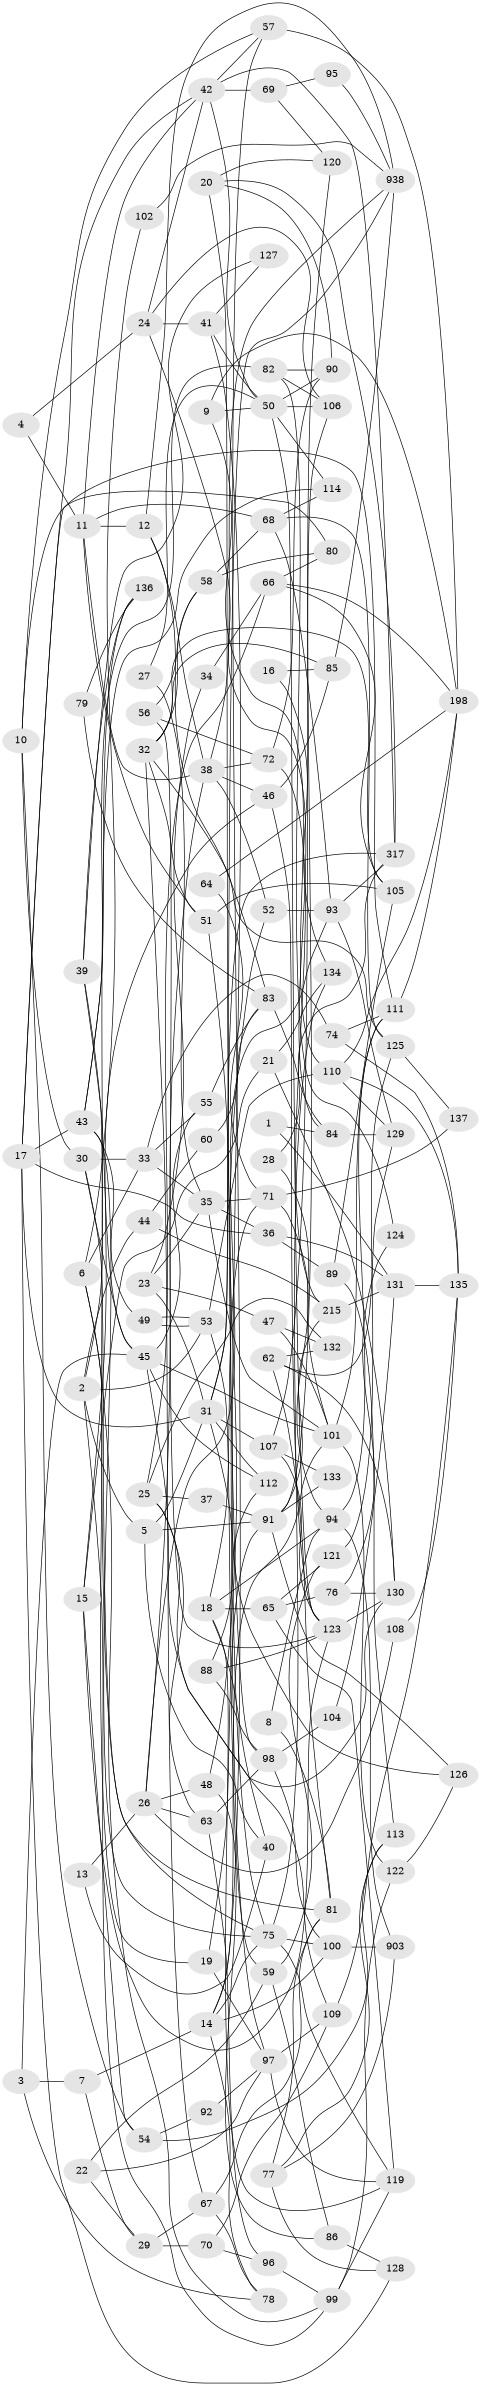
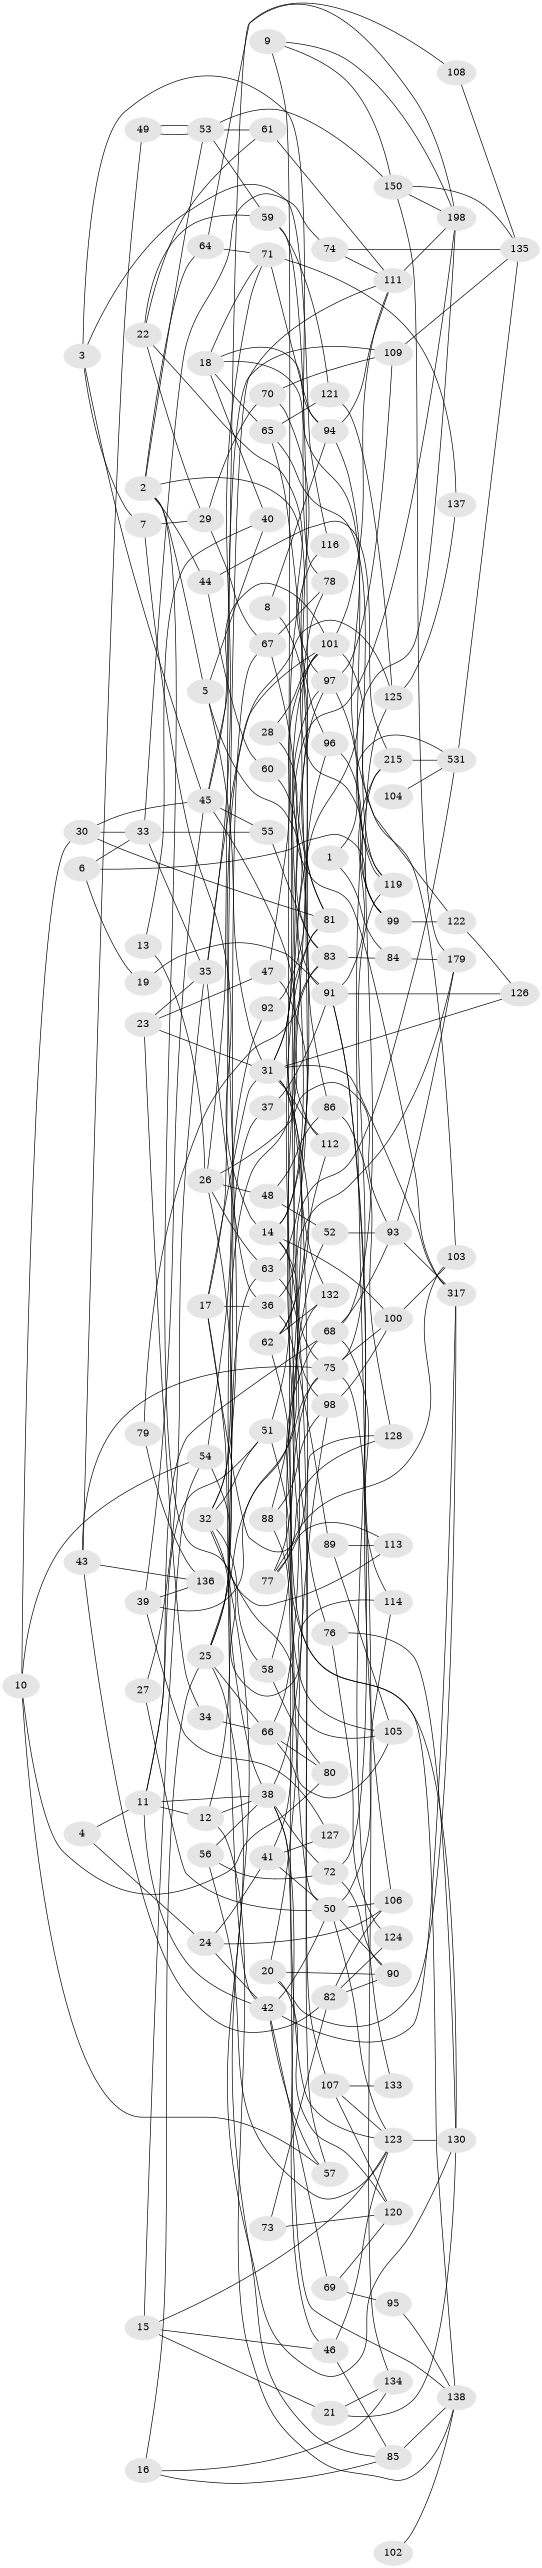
node "61": added
node "938": label "938" -> "138"
edge "57" -- "198": now "31" -- "198"
edge "64" -- "2": added
node "116": added
edge "58" -- "56": now "38" -- "56"
edge "24" -- "84": removed
edge "102" -- "6": removed
node "110": label "110" -> "150"
node "129": label "129" -> "179"
edge "43" -- "17": removed
node "131": label "131" -> "531"
edge "104" -- "98": removed
node "903": label "903" -> "103"
edge "19" -- "97": removed
edge "25" -- "16": added
node "73": added
edge "119" -- "99": removed
